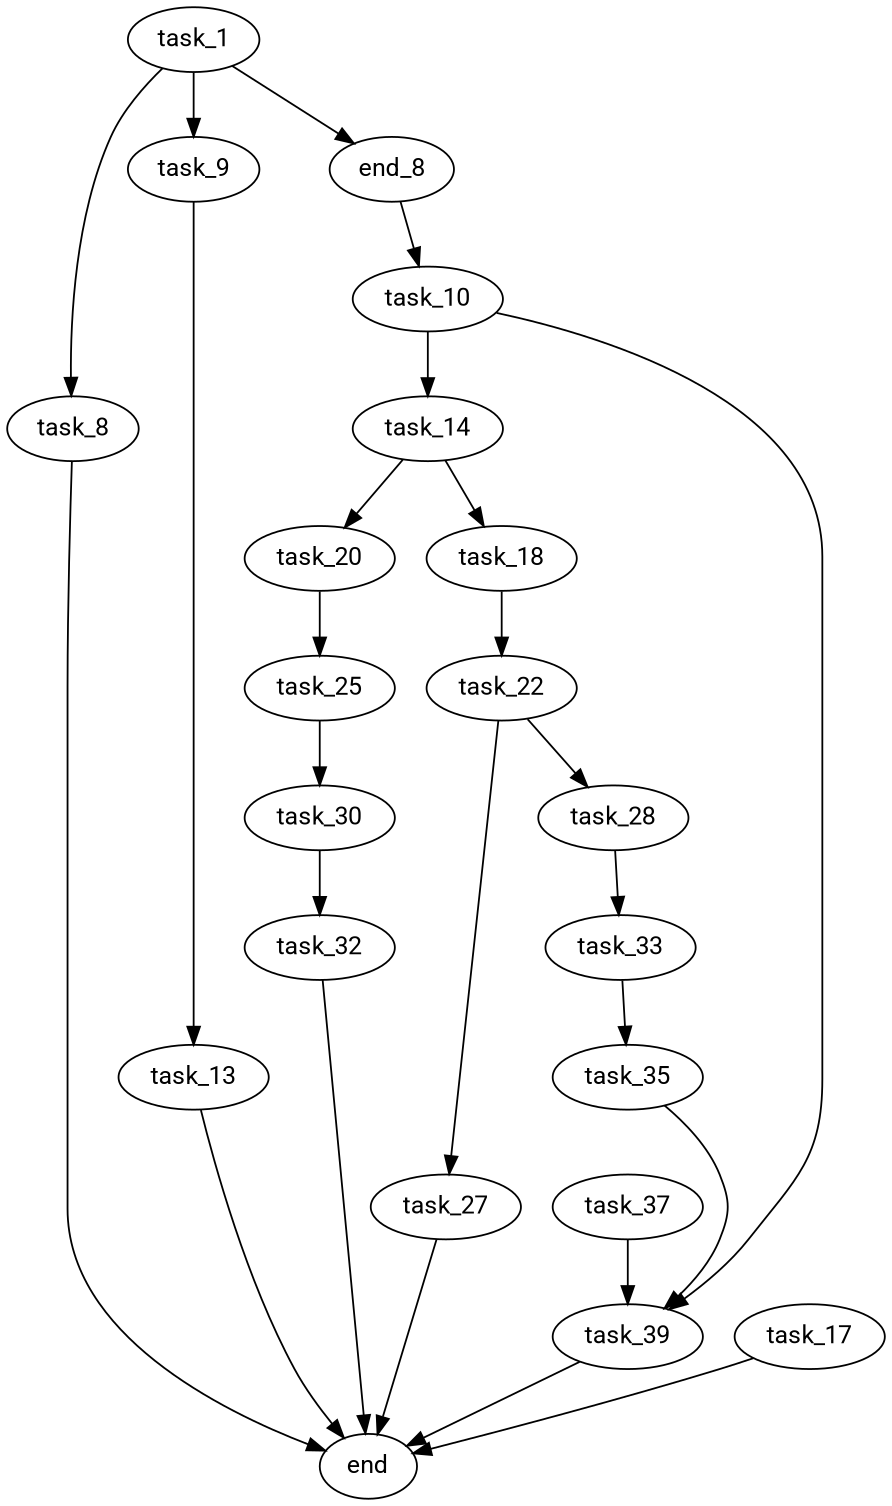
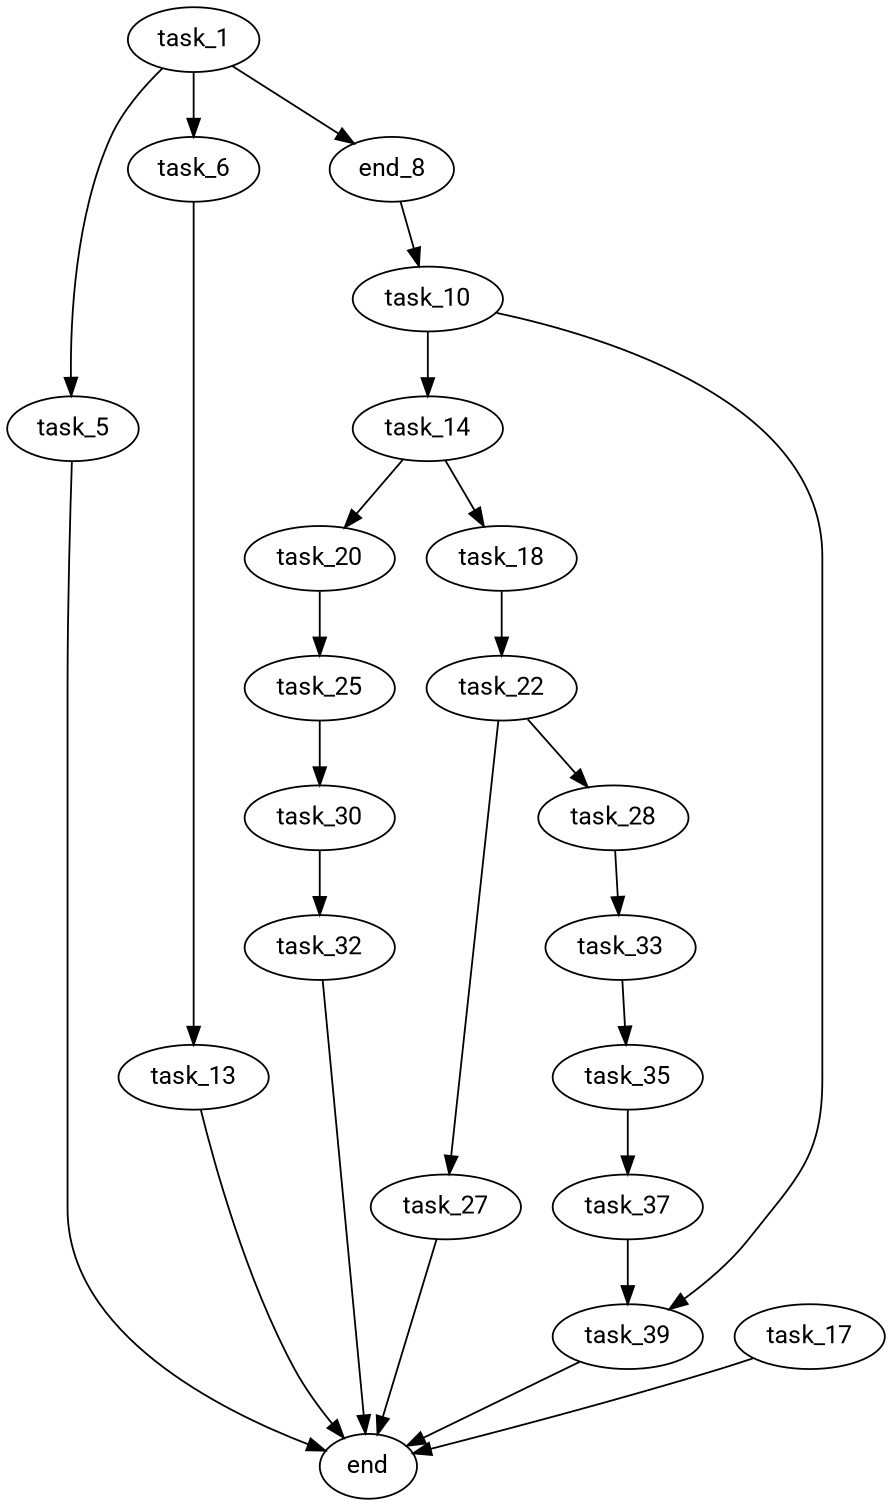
node "task_9": label "task_9" -> "task_6"
node "task_8": label "task_8" -> "task_5"
edge "task_35" -> "task_39": now "task_35" -> "task_37"
